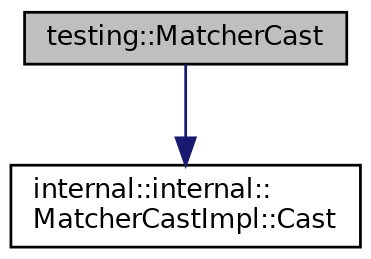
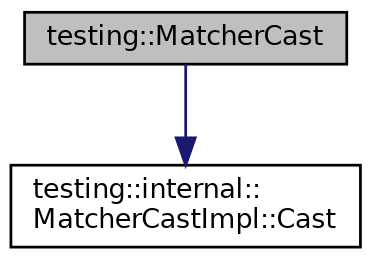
node "internal::internal:: MatcherCastImpl::Cast": label "internal::internal:: MatcherCastImpl::Cast" -> "testing::internal:: MatcherCastImpl::Cast"
